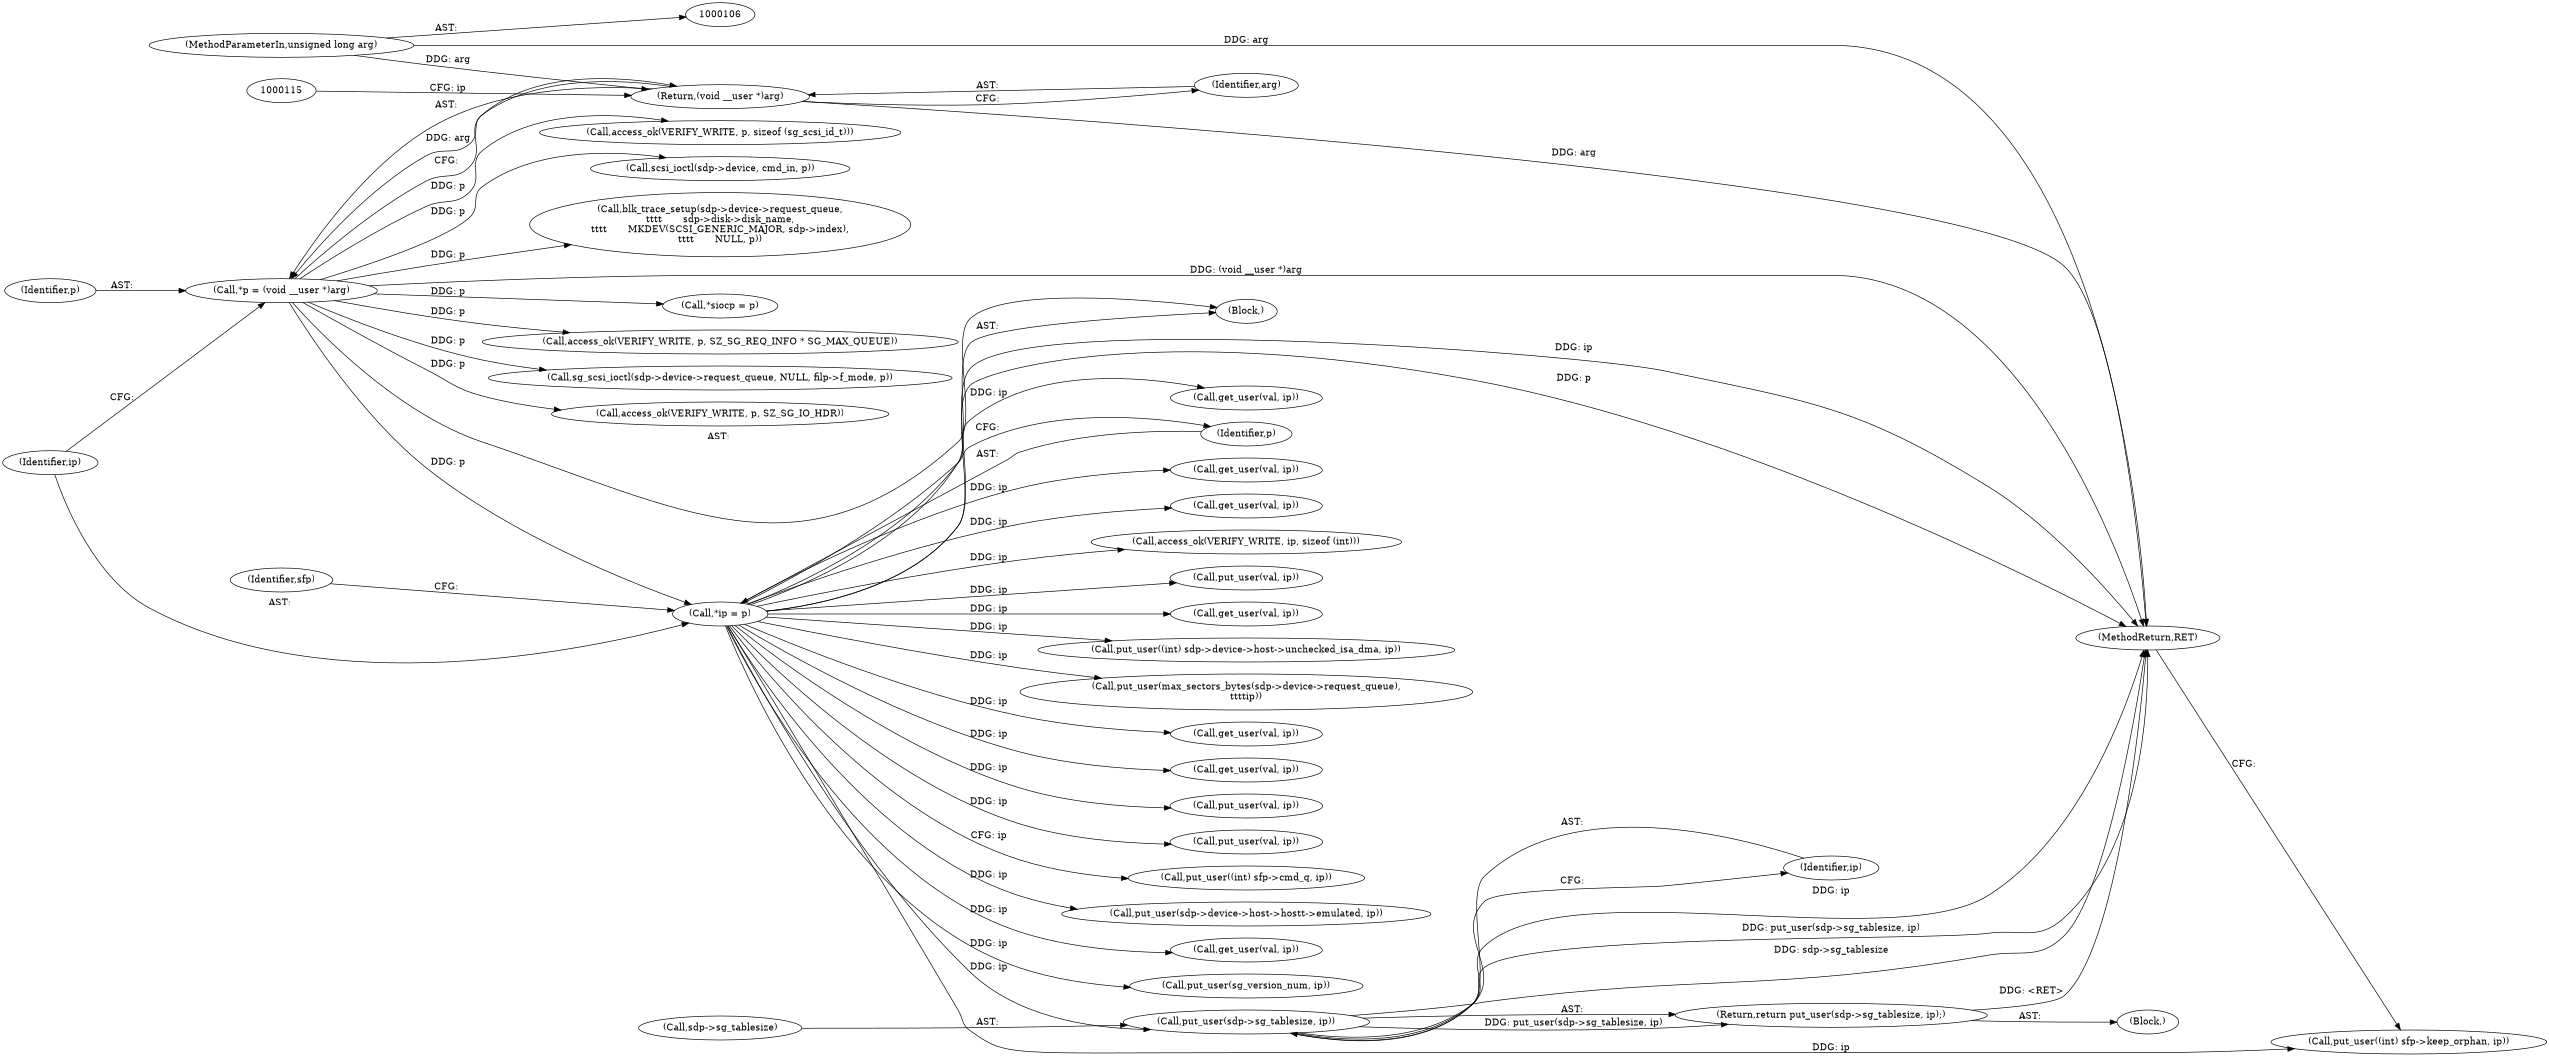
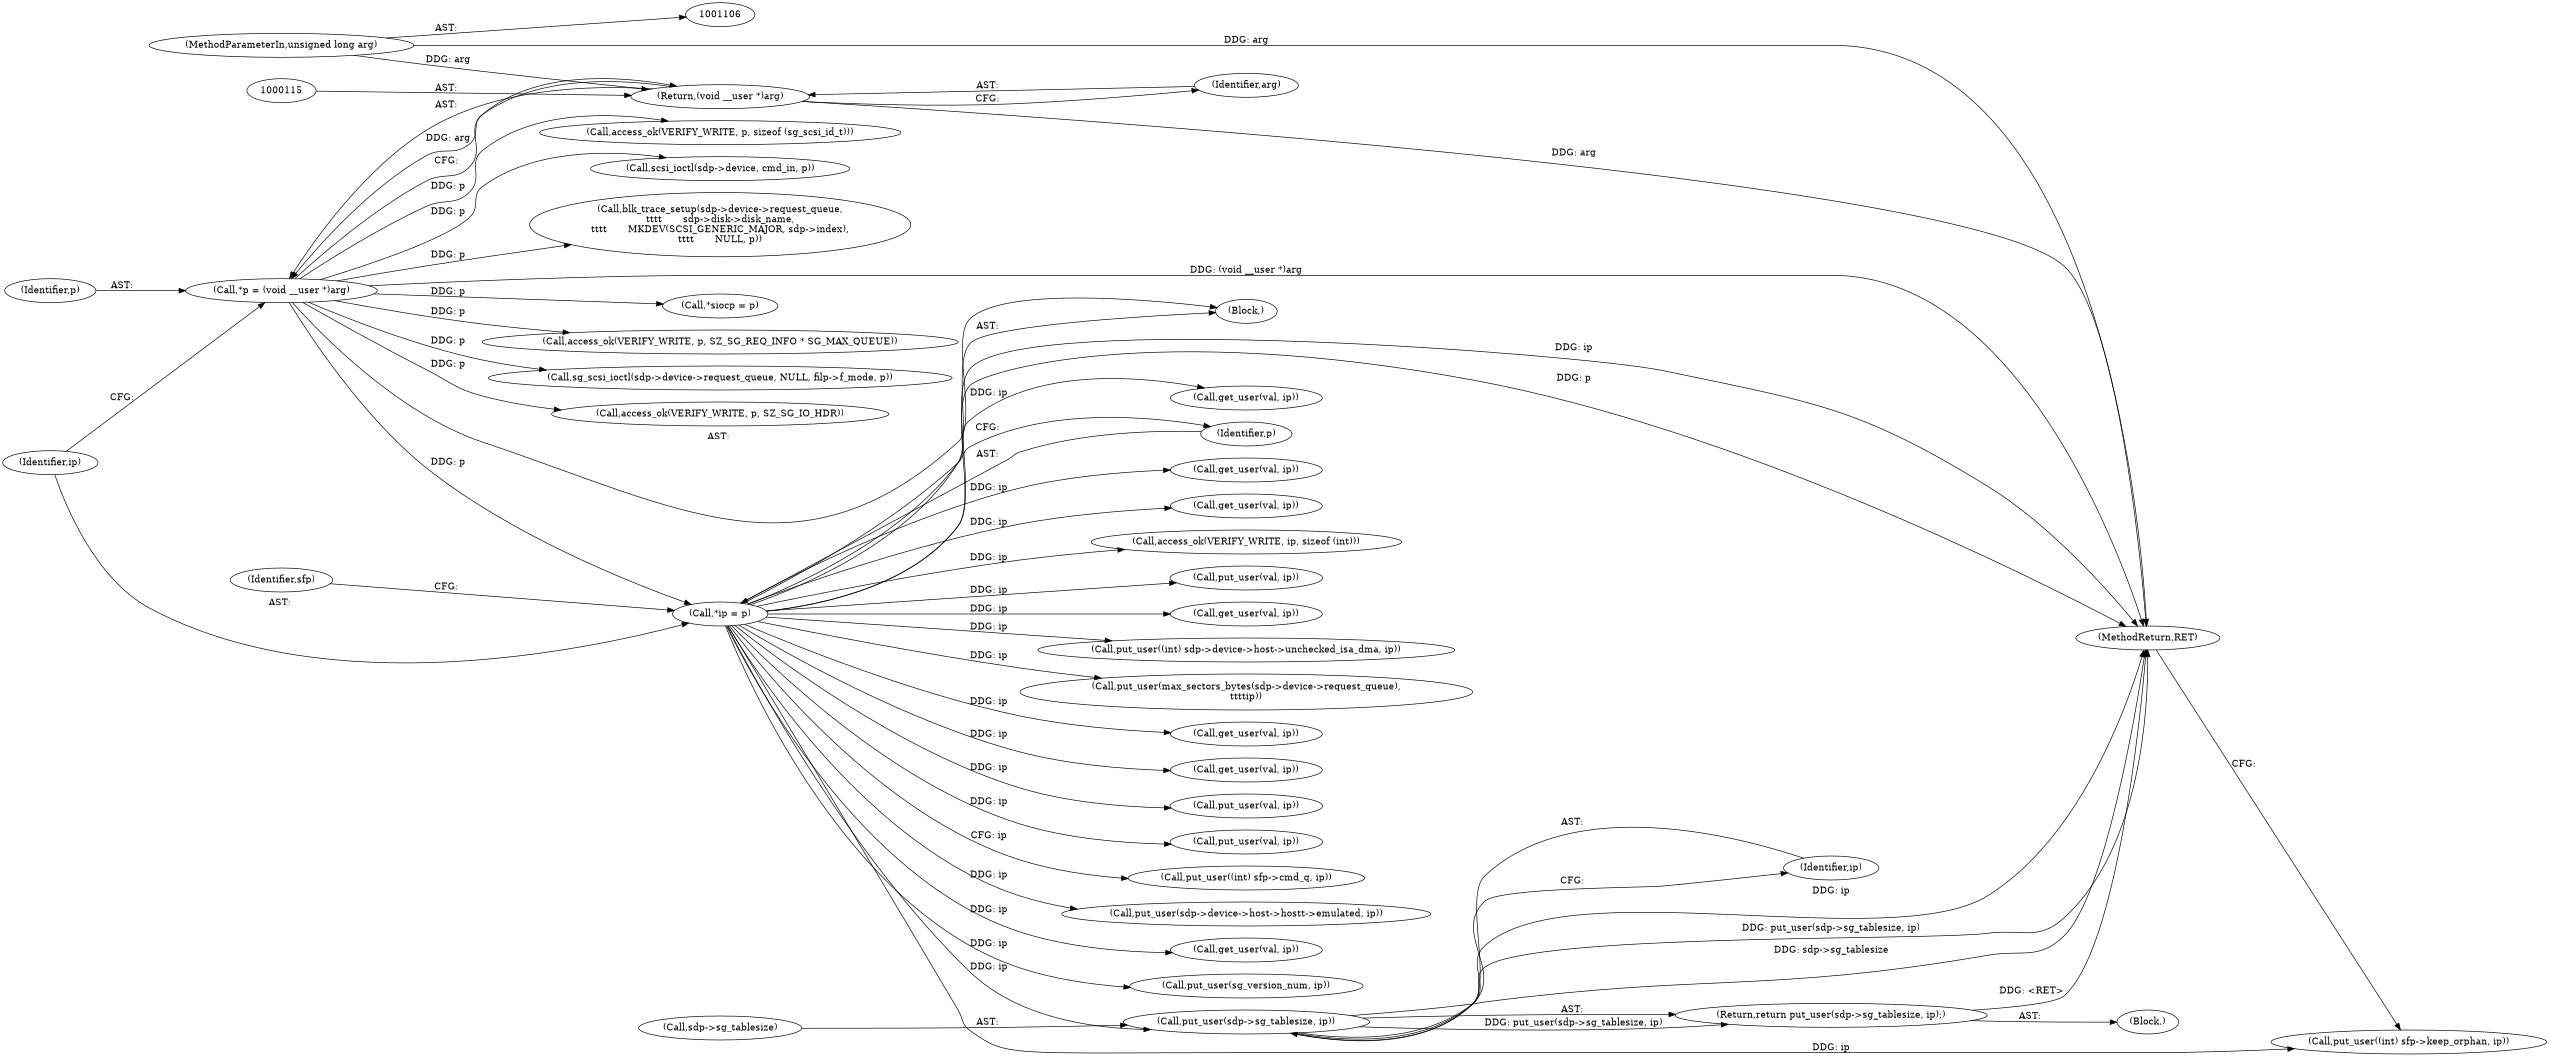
node "1000106": label "1000106" -> "1001106"
edge "1000115" -> "(Return,(void __user *)arg)": label "CFG: ip" -> "AST: "
